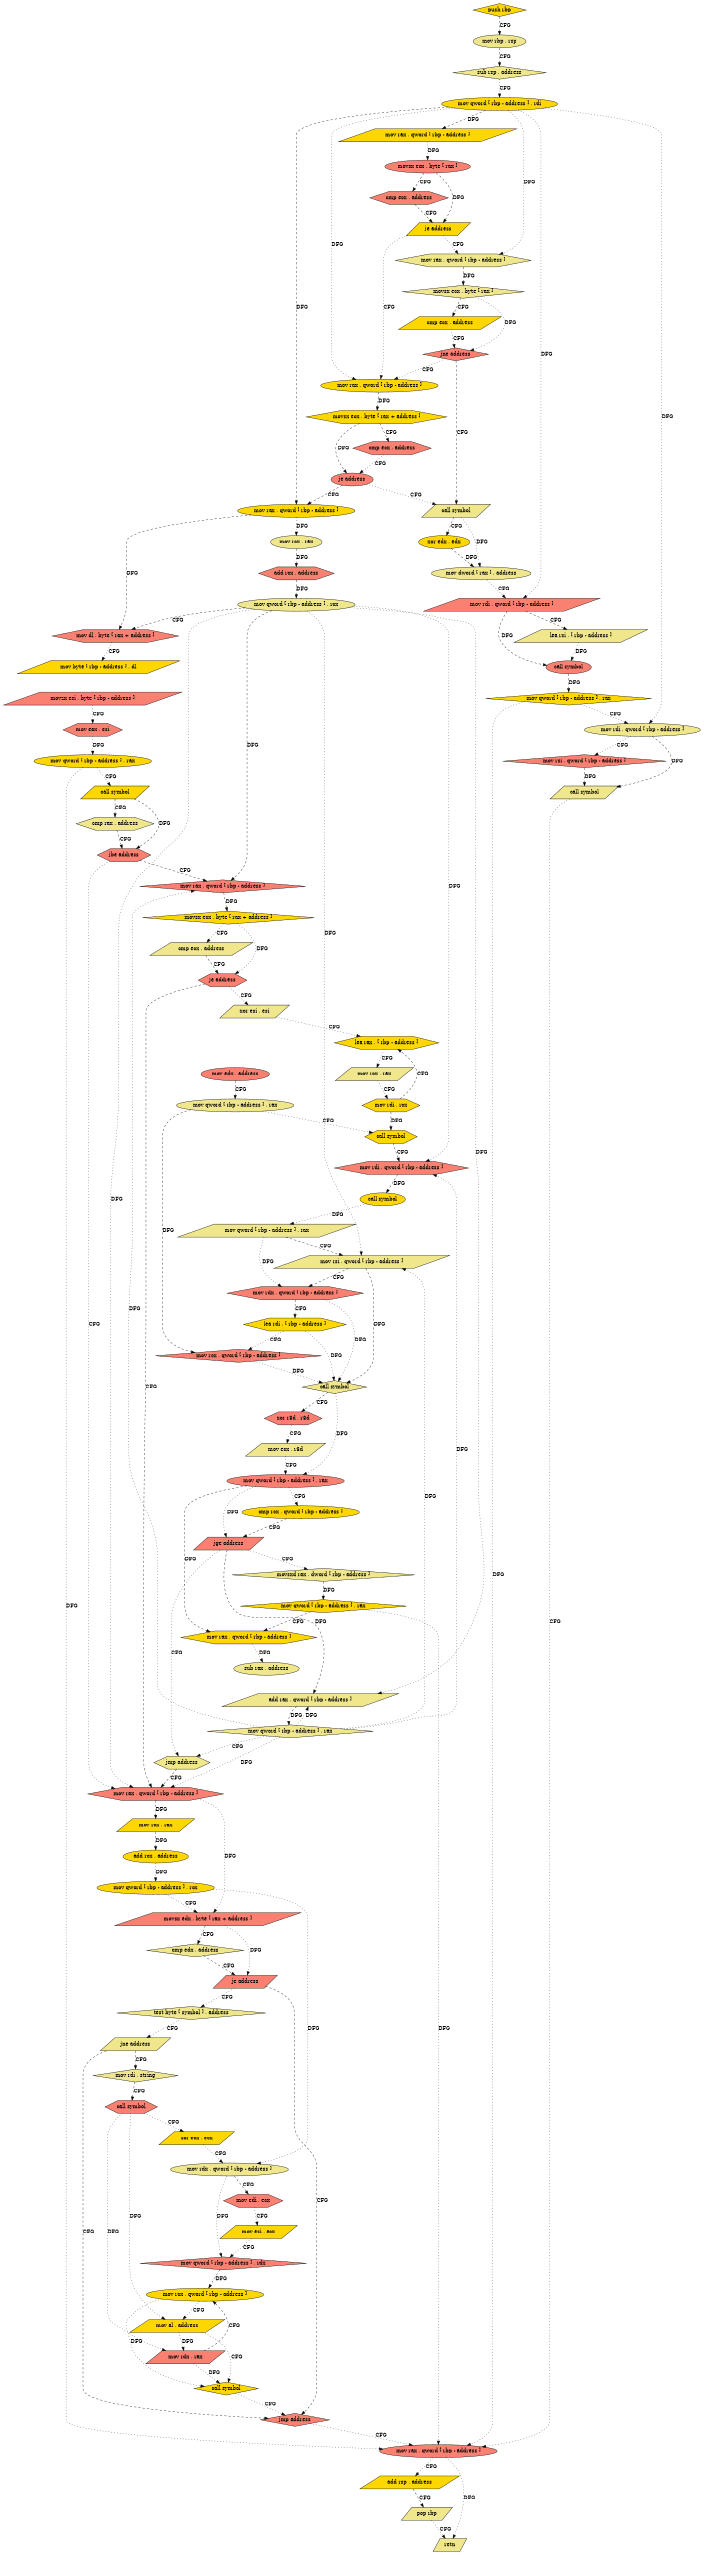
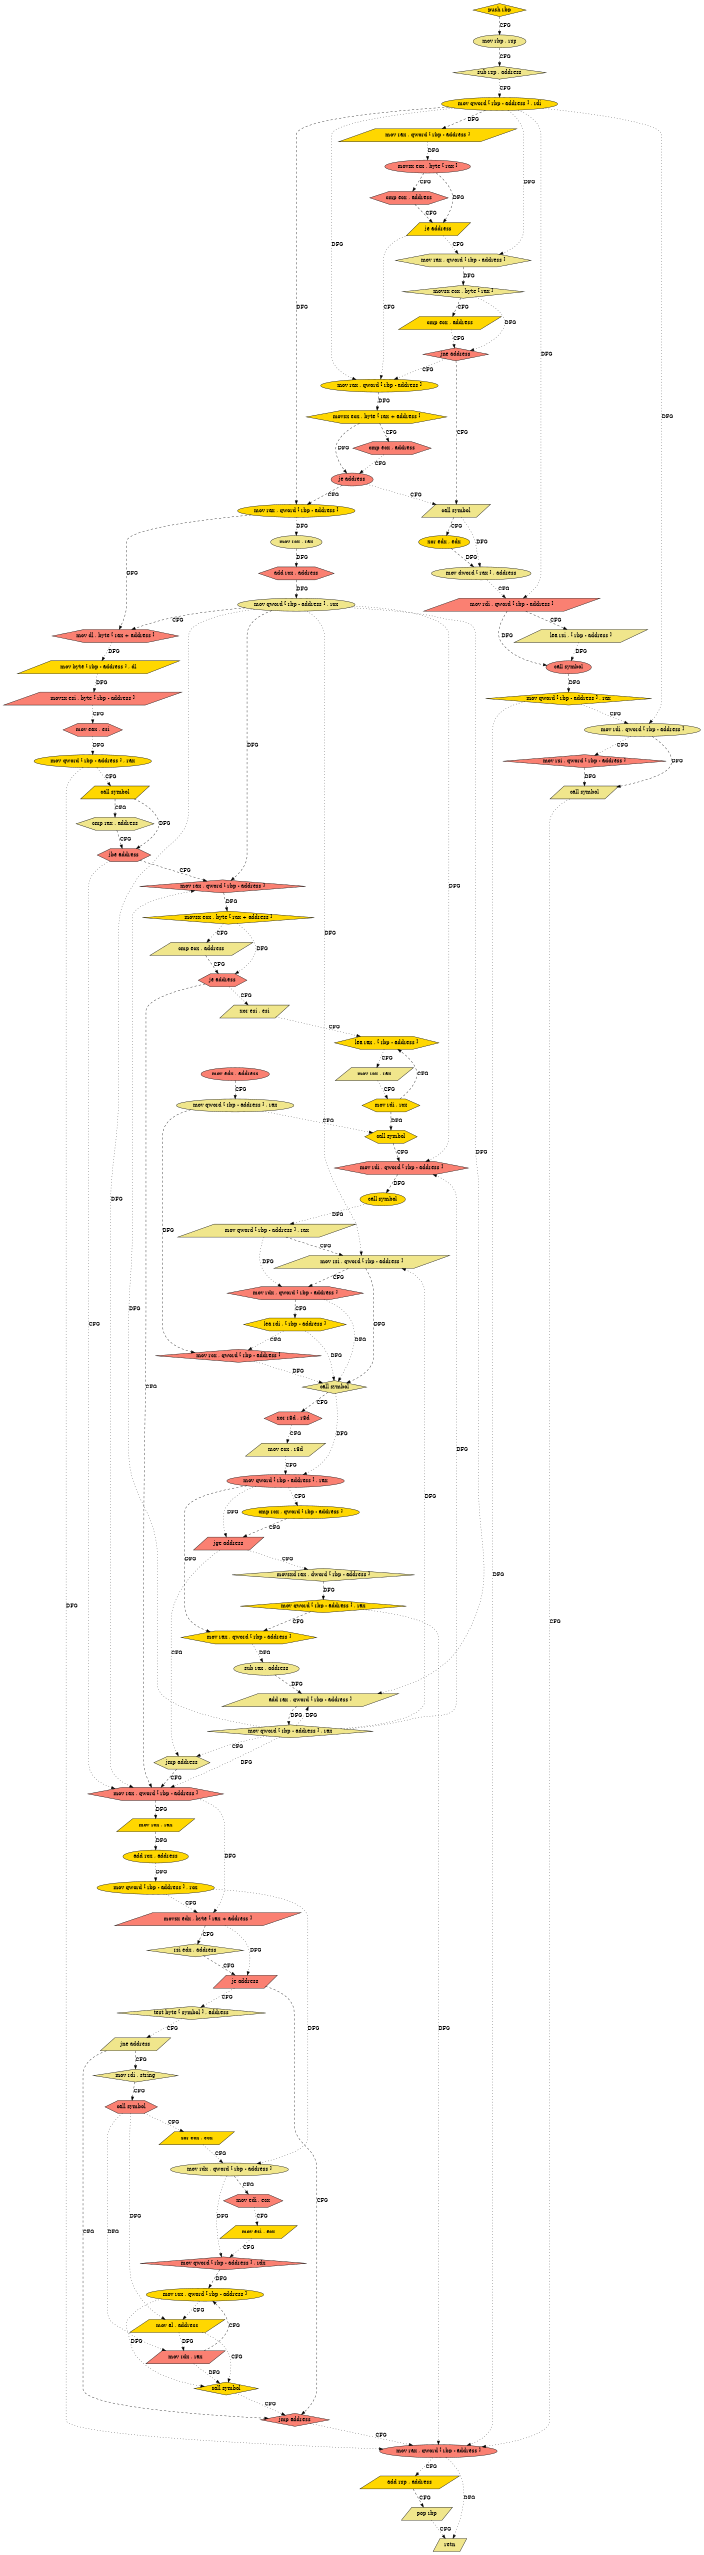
edge "mov dl , byte [ rax + address ]" -> "mov byte [ rbp - address ] , dl": label "CFG" -> "DFG"
edge "mov byte [ rbp - address ] , dl" -> "movzx esi , byte [ rbp - address ]": added, label "DFG"
edge "jge address" -> "add rax , qword [ rbp - address ]": now "sub rax , address" -> "add rax , qword [ rbp - address ]"
node "cmp edx , address": label "cmp edx , address" -> "rsi edx , address"
